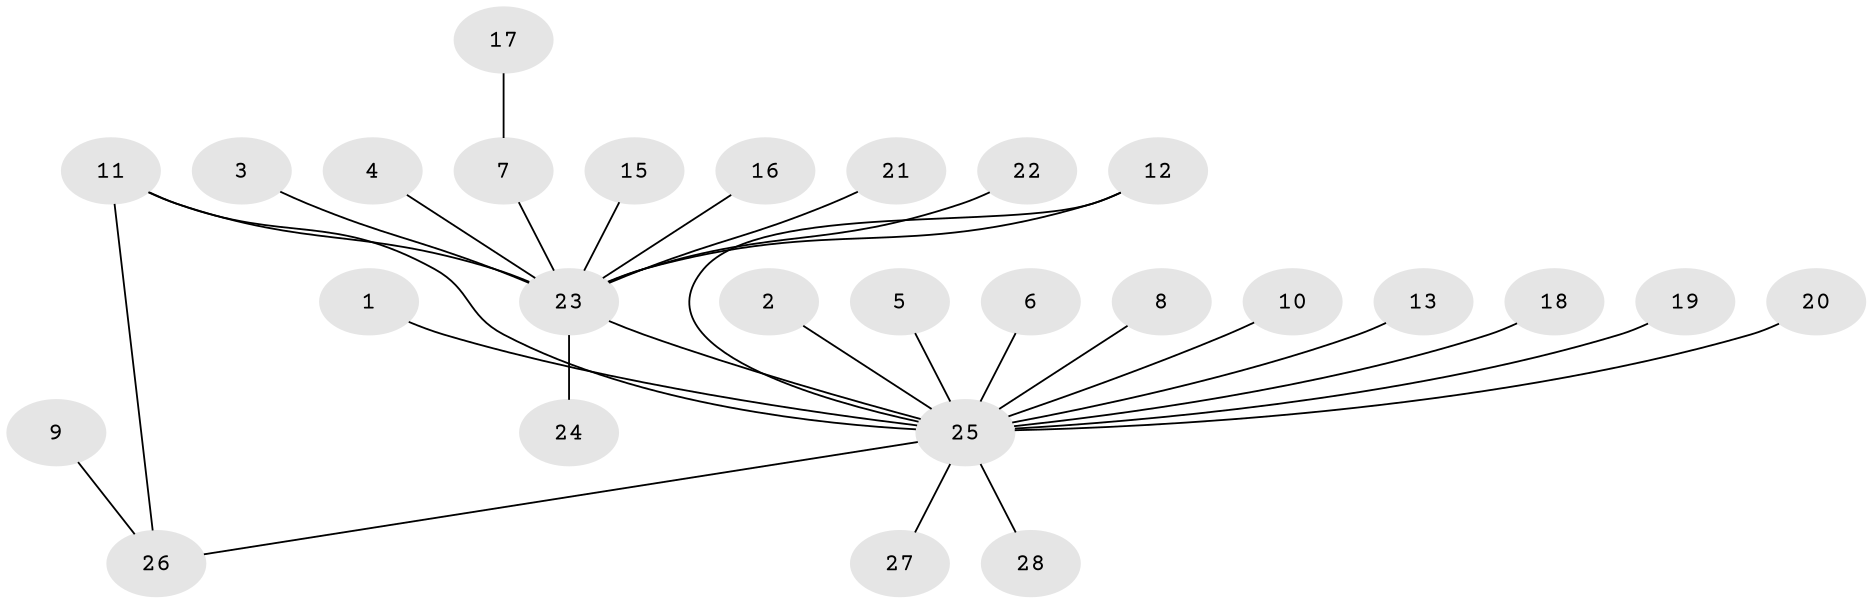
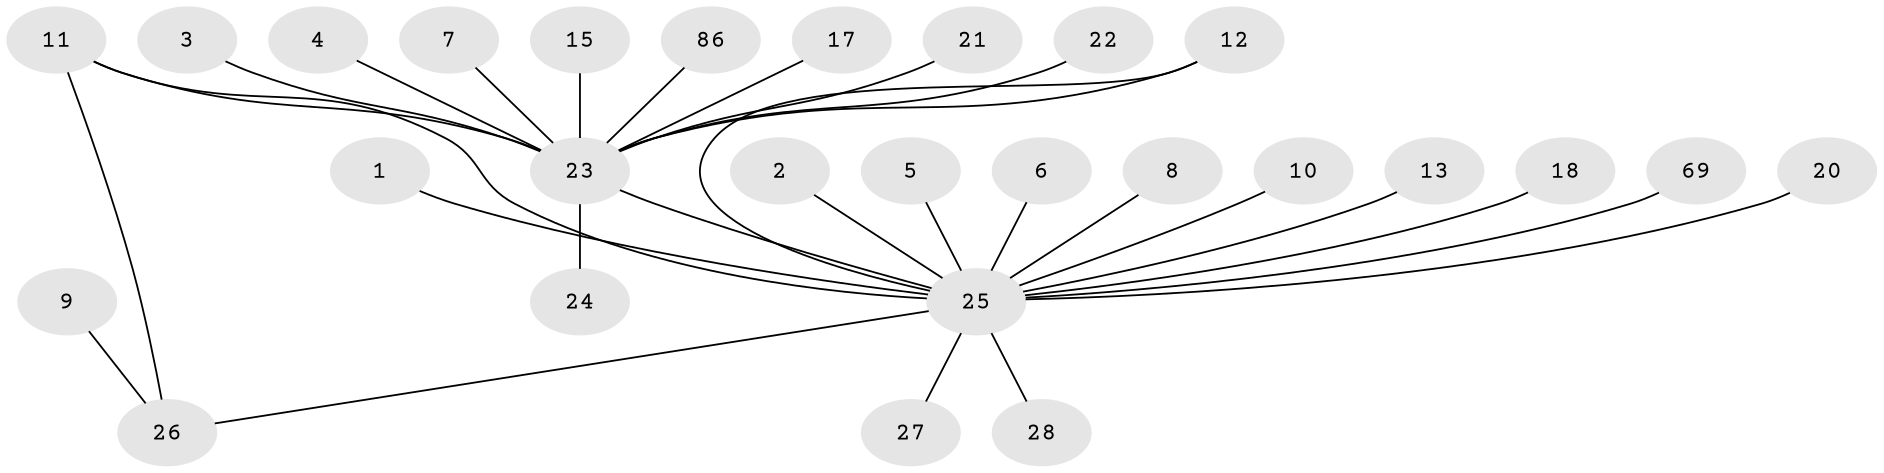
edge "17" -- "7": now "17" -- "23"
node "16": label "16" -> "86"
node "19": label "19" -> "69"
